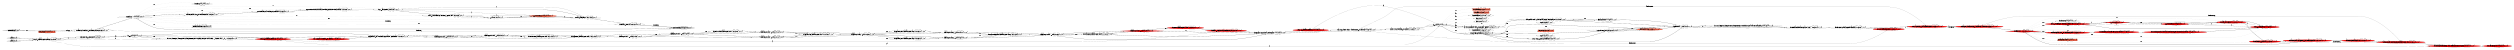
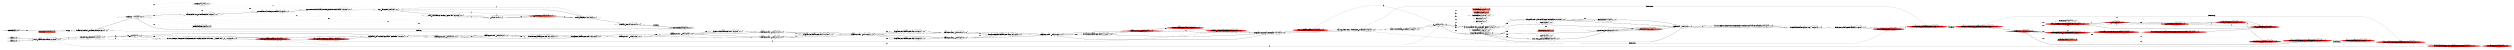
edge "boostFields.size() > 0@@@4@@@['0', '0', '1']" -> "newQ.add(q,clause.getOccur())@@@14@@@['0', '0', '1']": label "boostedQuery" -> "true"
